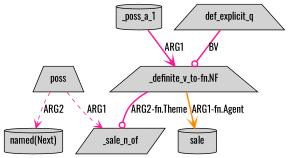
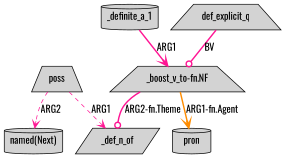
node "_poss_a_1": label "_poss_a_1" -> "_definite_a_1"
node "_definite_v_to-fn.NF": label "_definite_v_to-fn.NF" -> "_boost_v_to-fn.NF"
node "_sale_n_of": label "_sale_n_of" -> "_def_n_of"
node "sale": label "sale" -> "pron"
